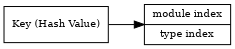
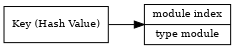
node "module index": text "type index" -> "type module"
